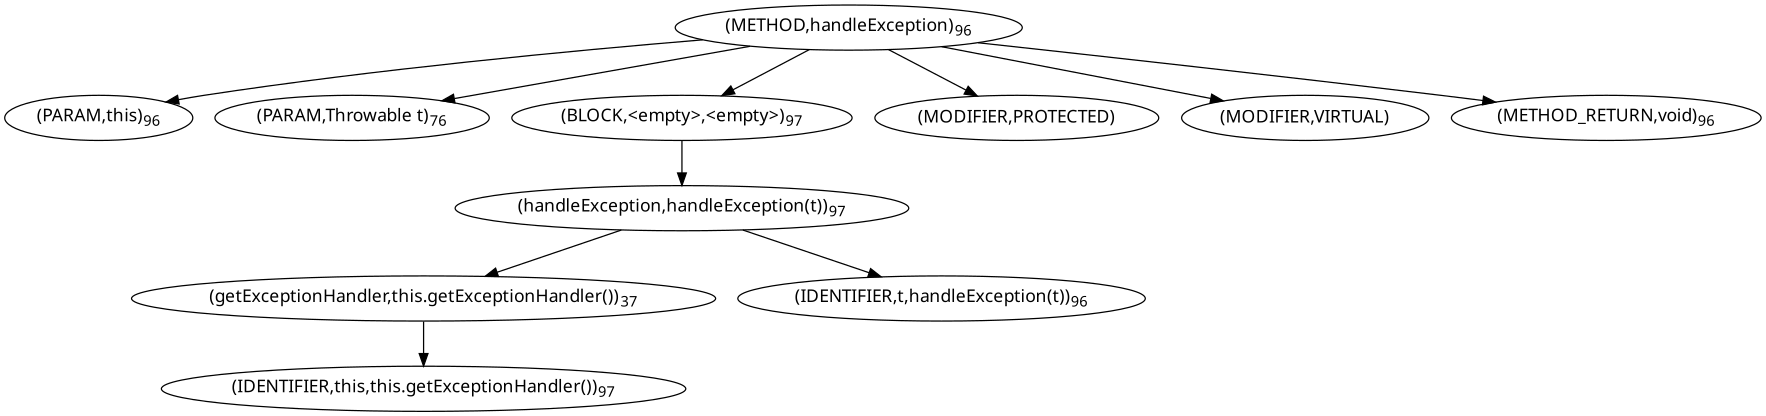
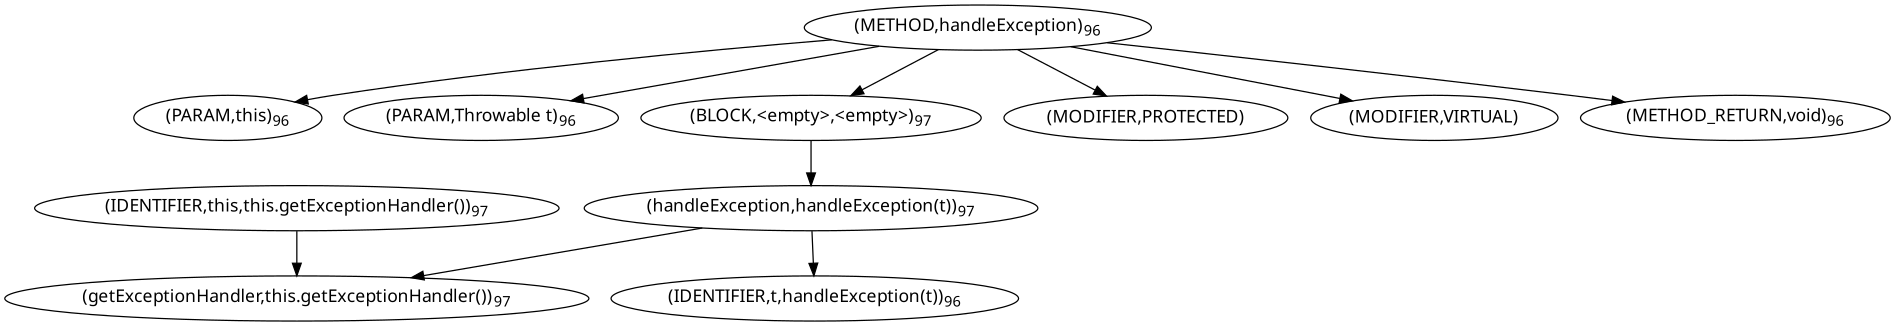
node "(PARAM,Throwable t)": text "76" -> "96"
node "(getExceptionHandler,this.getExceptionHandler())": text "37" -> "97"
edge "(getExceptionHandler,this.getExceptionHandler())" -> "(IDENTIFIER,this,this.getExceptionHandler())": reversed
